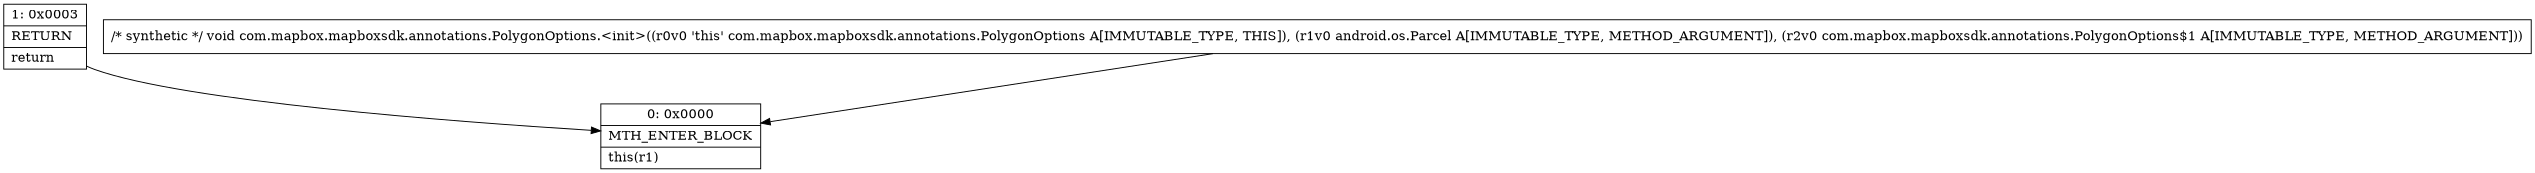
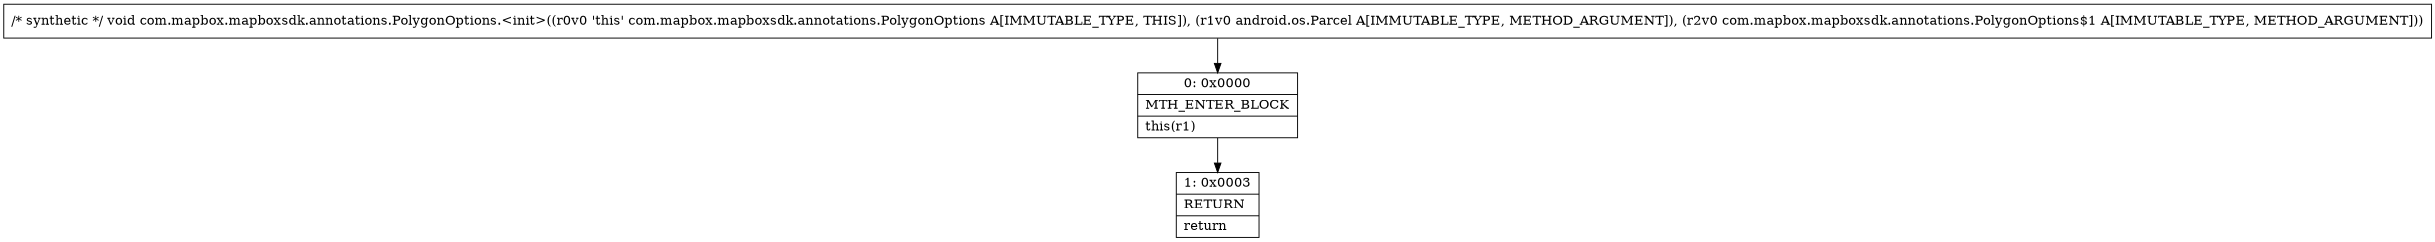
edge "1: 0x0003" -> "0: 0x0000": reversed
